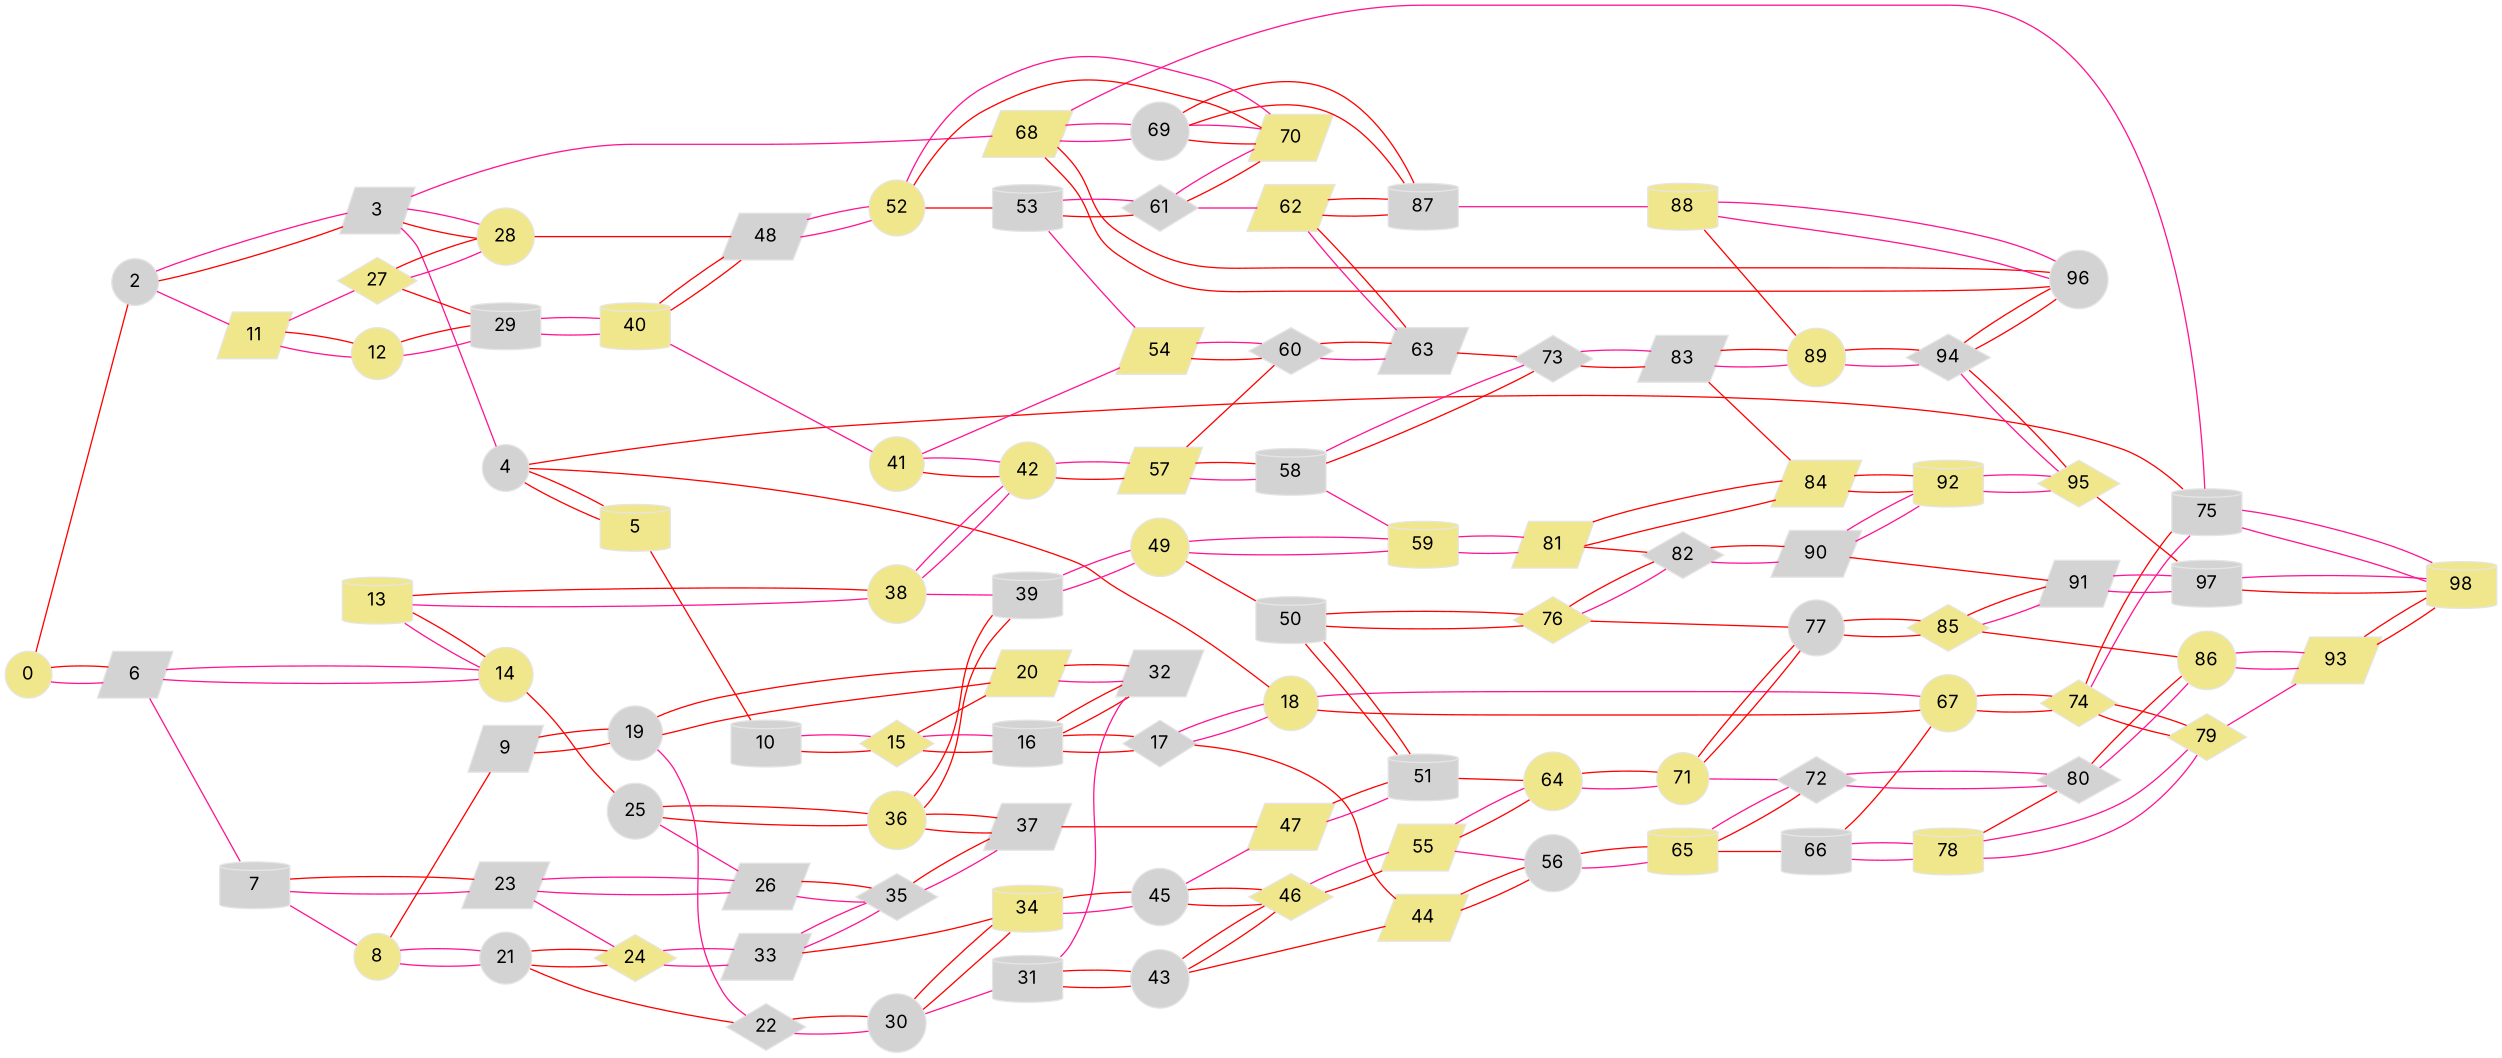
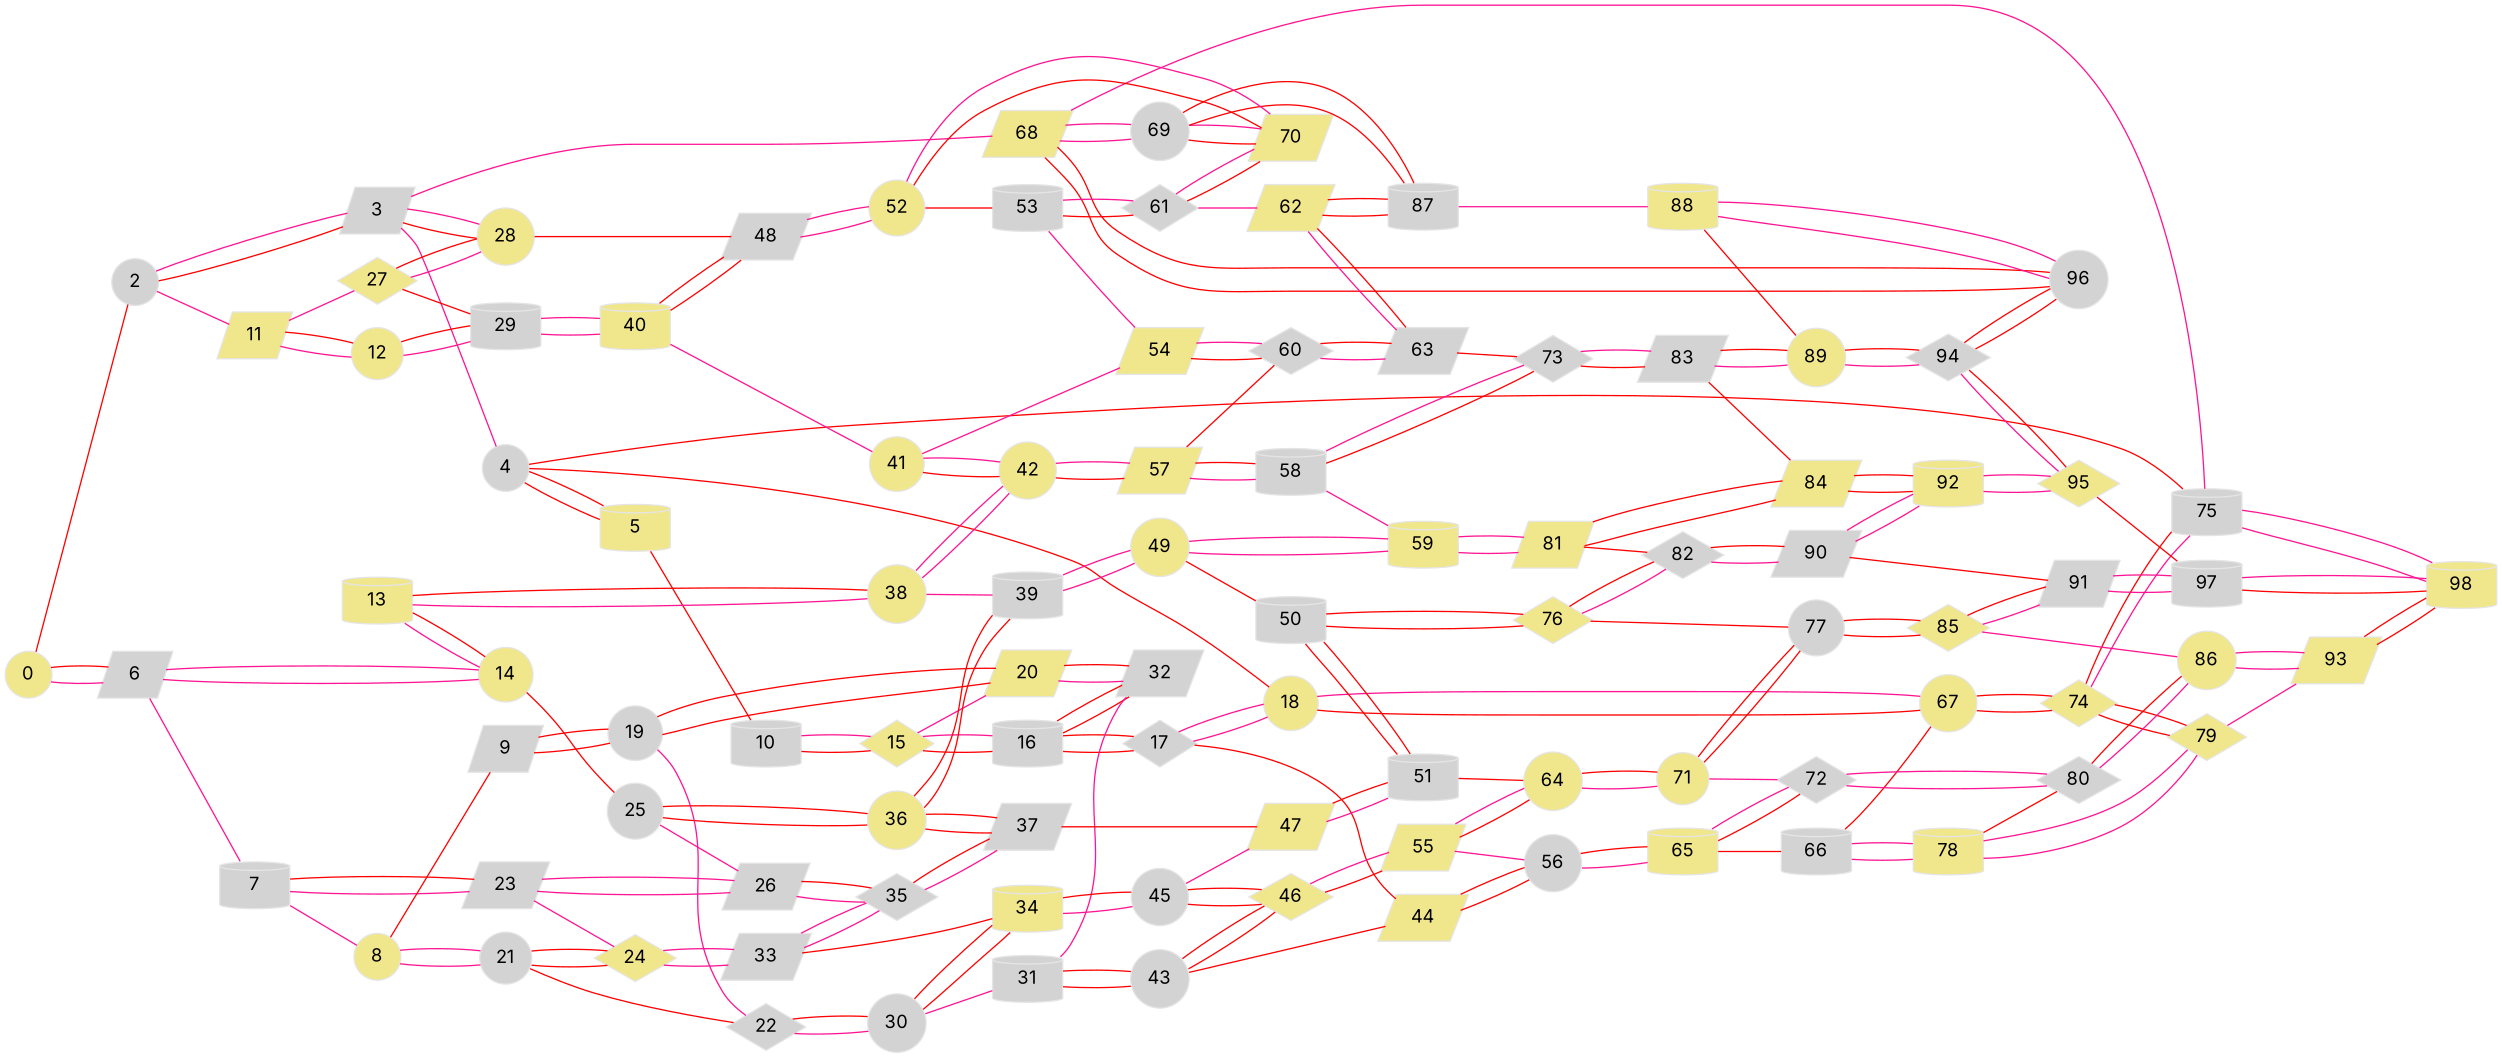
edge "85" -- "86": color red -> deeppink
edge "20" -- "15": color red -> deeppink
